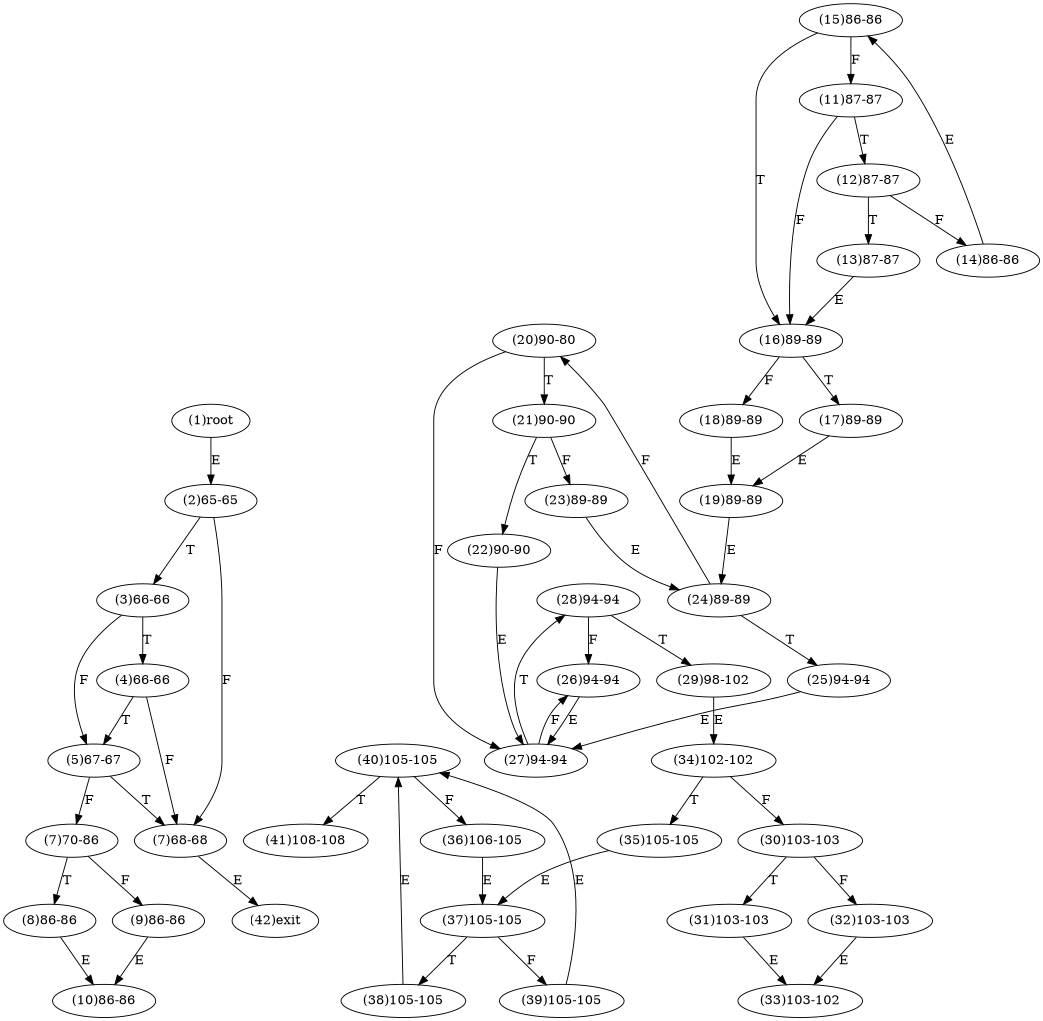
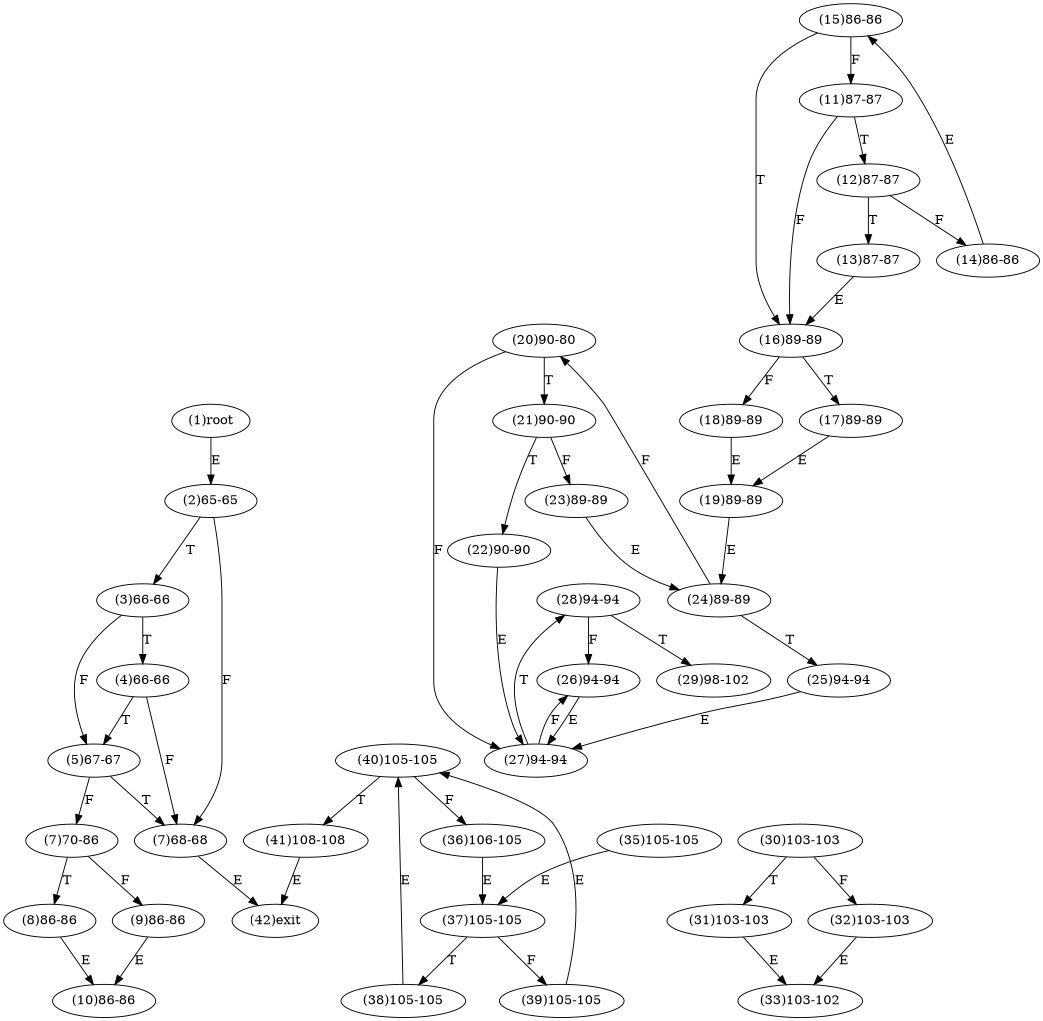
node "(34)102-102": removed
edge "(41)108-108" -> "(42)exit": added, label "E"
